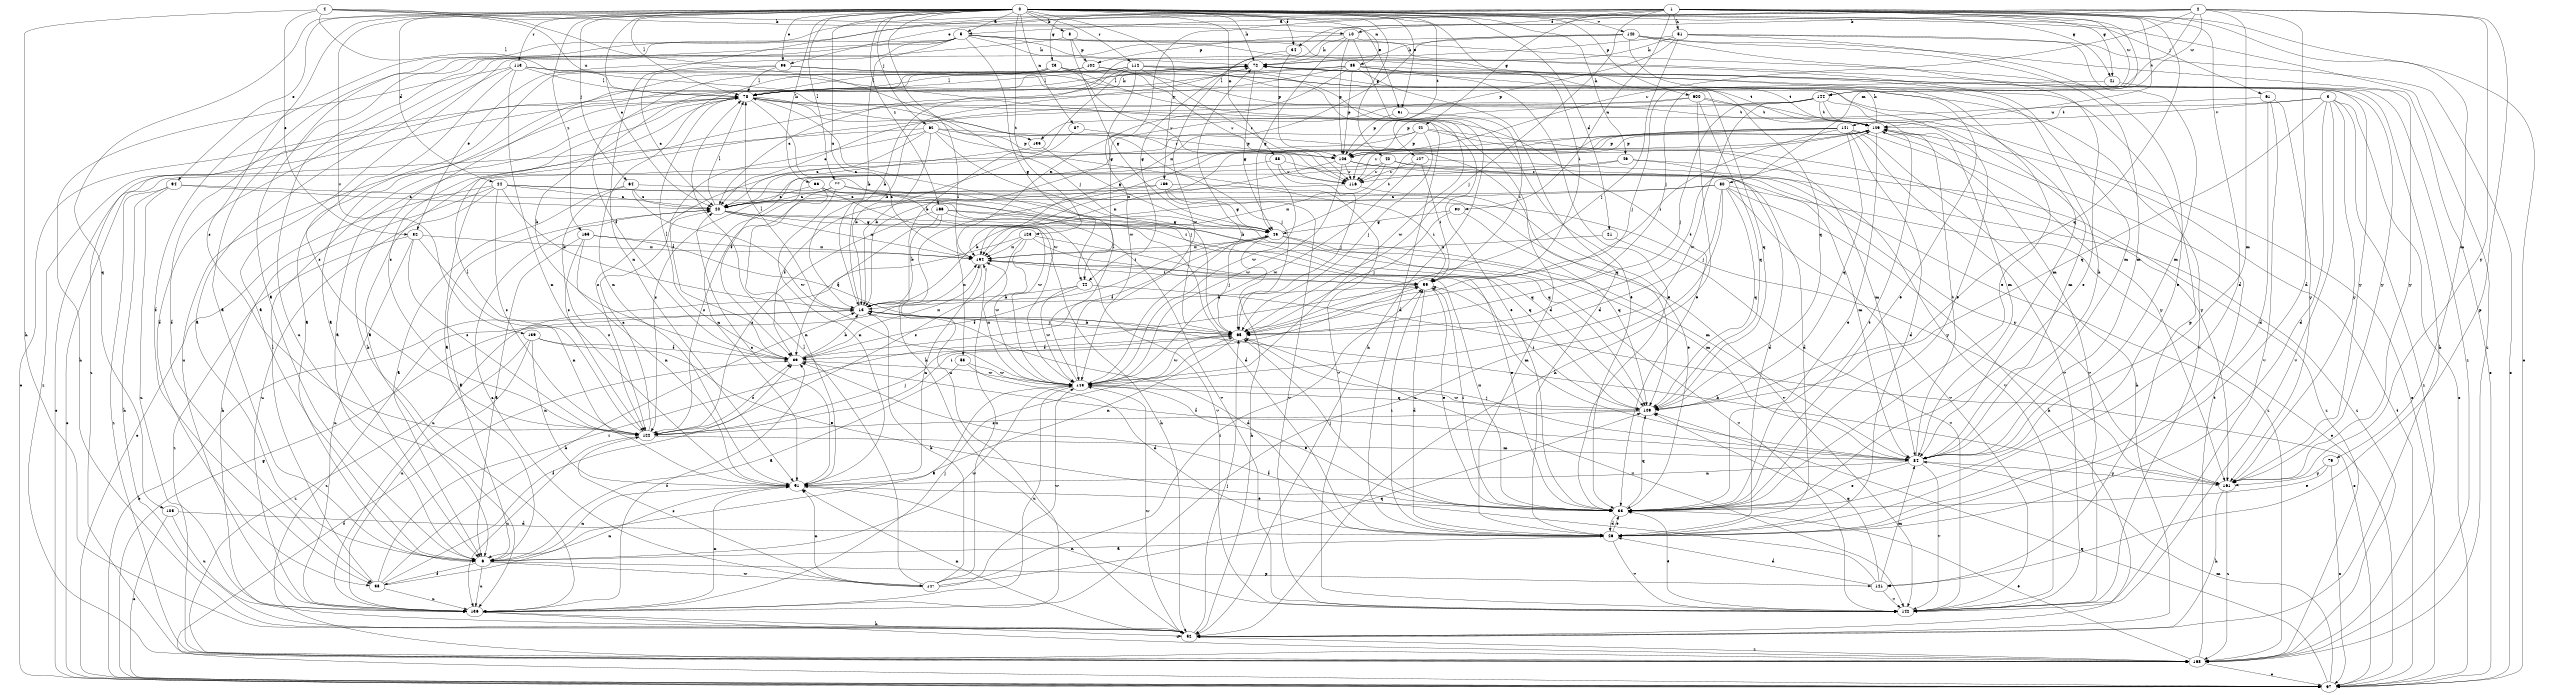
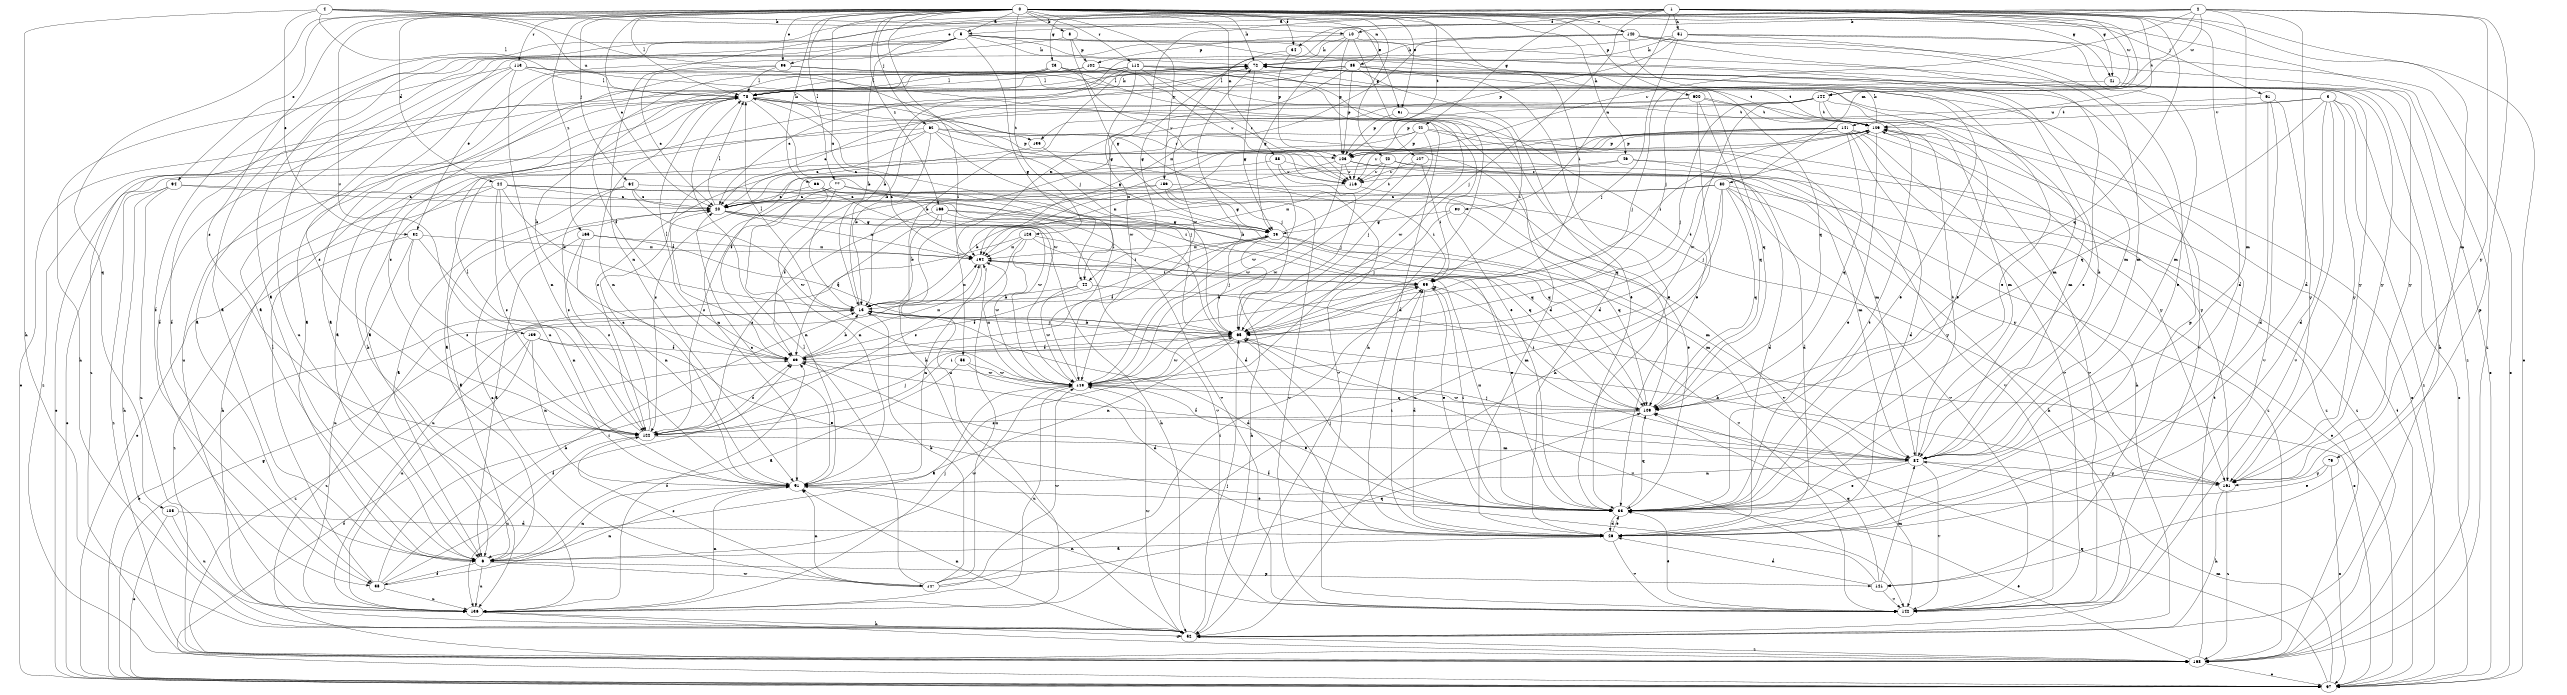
node "87": removed
node "21": removed
edge "24" -> "136": now "24" -> "91"
